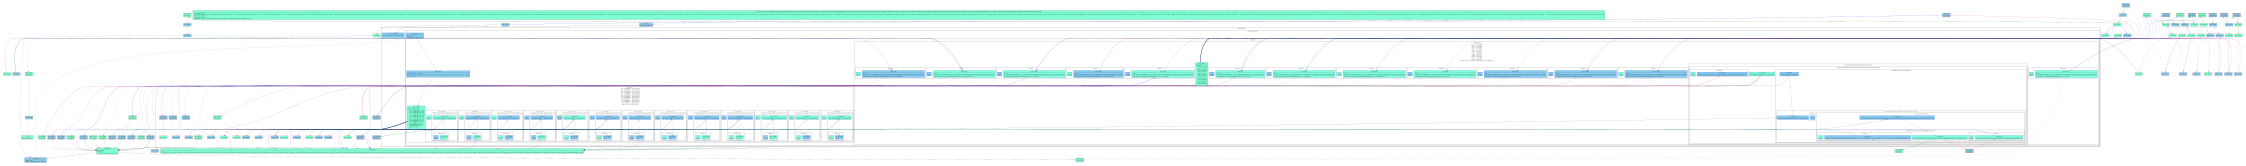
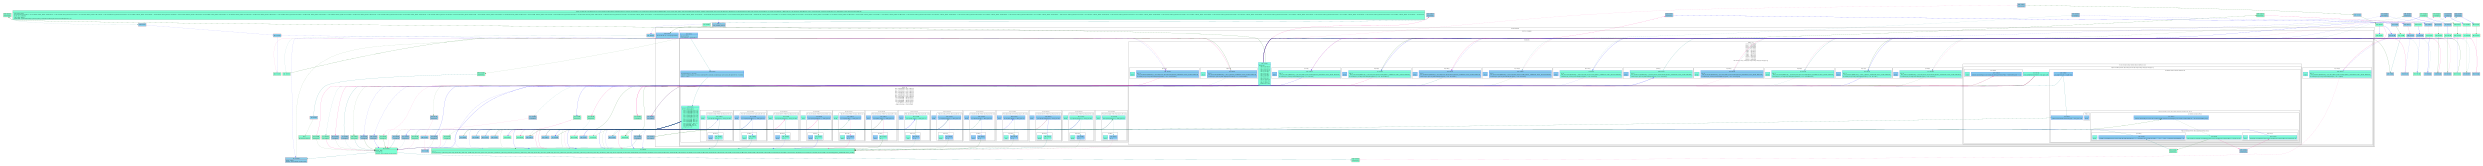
node "221: 0x00e8": added
node "190: 0x0066": added
